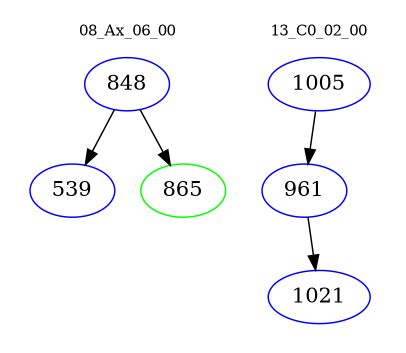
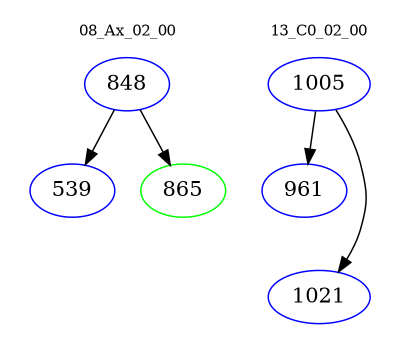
cluster "08_Ax_06_00": label "08_Ax_06_00" -> "08_Ax_02_00"
edge "961" -> "1021": now "1005" -> "1021"
